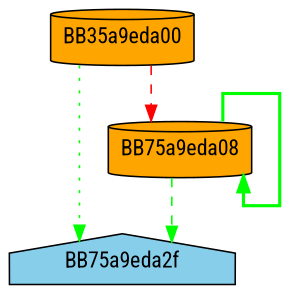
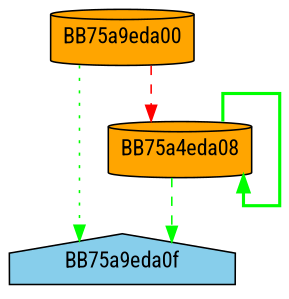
node "BB35a9eda00": label "BB35a9eda00" -> "BB75a9eda00"
node "BB75a9eda08": label "BB75a9eda08" -> "BB75a4eda08"
node "BB75a9eda2f": label "BB75a9eda2f" -> "BB75a9eda0f"
